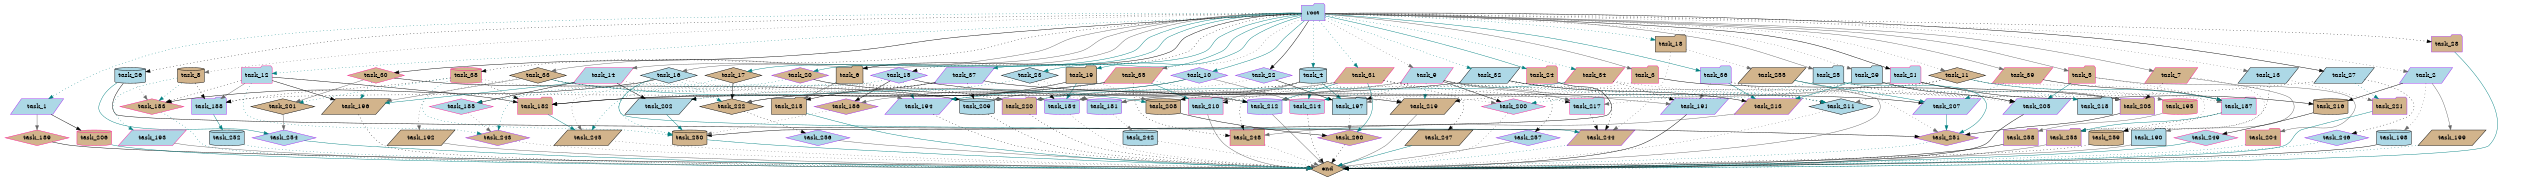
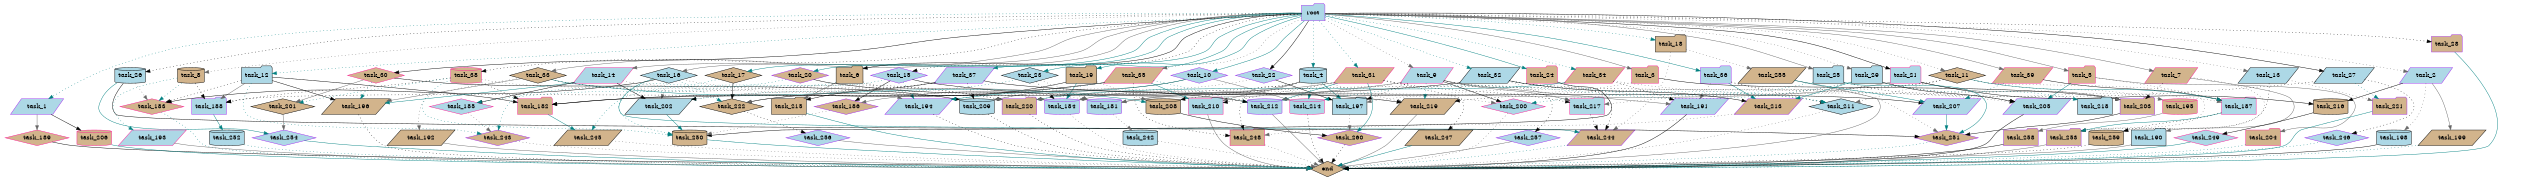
node "task_12": color deeppink -> black
edge "task_16" -> "task_245": now "task_16" -> "task_202"
edge "task_213" -> "task_248": style solid -> dotted
